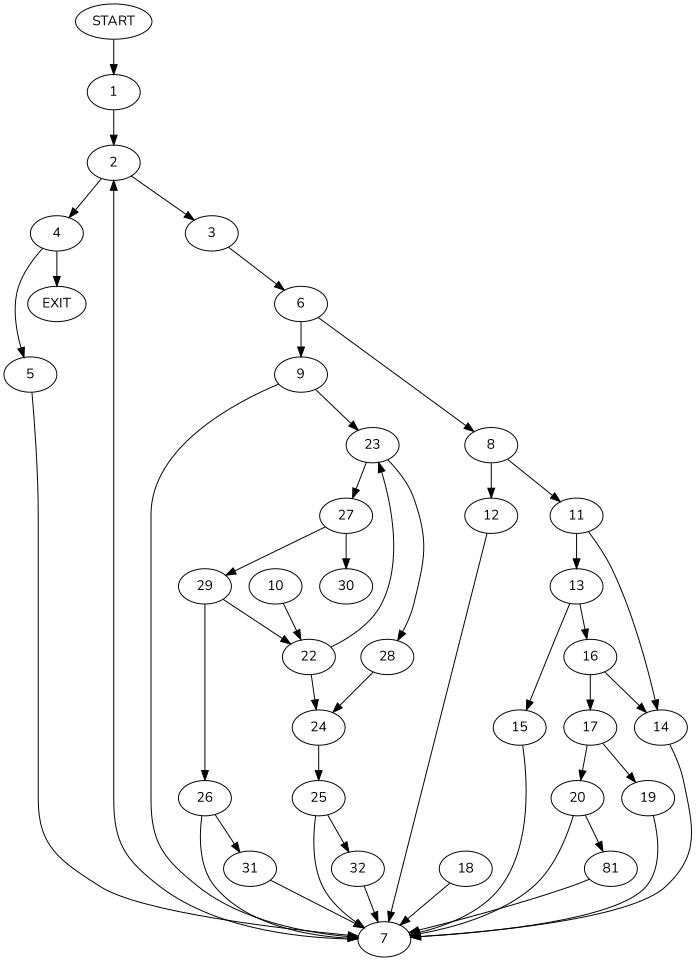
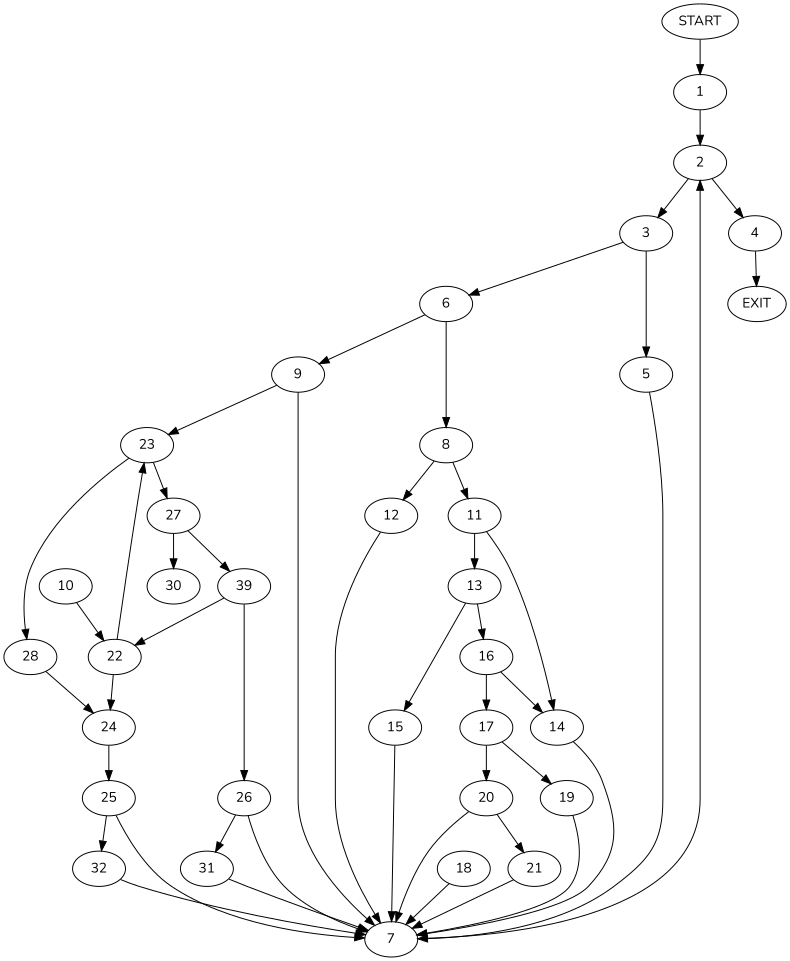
edge "4" -> "5": now "3" -> "5"
node "29": label "29" -> "39"
node "81": label "81" -> "21"
